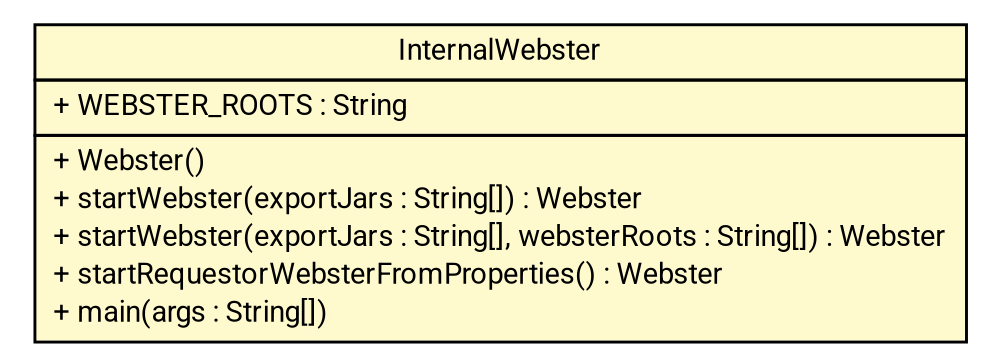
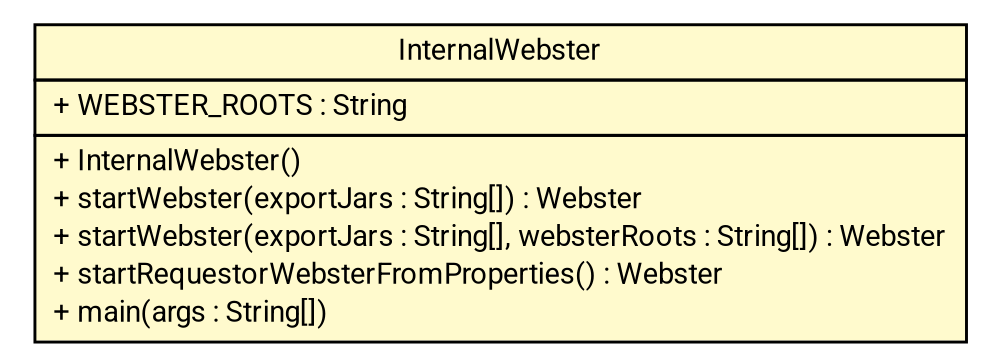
node "InternalWebster": text "+ Webster()" -> "+ InternalWebster()"
